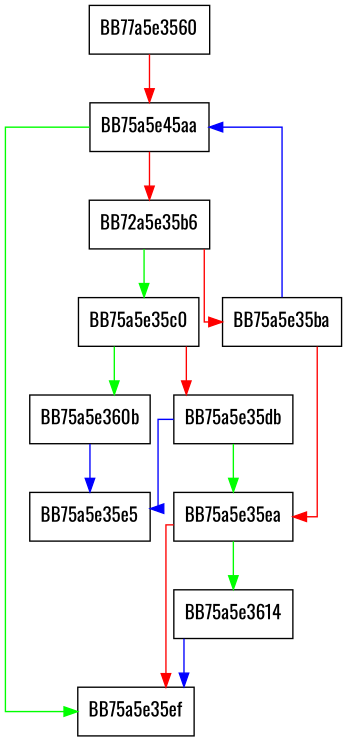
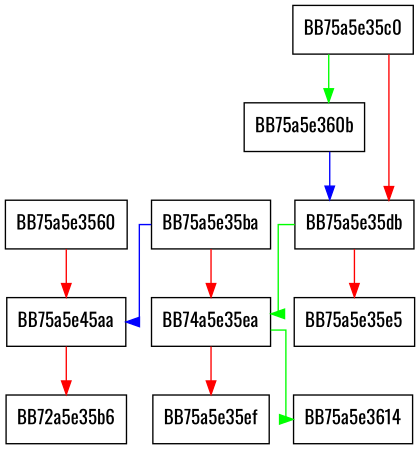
node "BB77a5e3560": label "BB77a5e3560" -> "BB75a5e3560"
edge "BB72a5e35b6" -> "BB75a5e35c0": removed
edge "BB72a5e35b6" -> "BB75a5e35ba": removed
edge "BB75a5e45aa" -> "BB75a5e35ef": removed
edge "BB75a5e35db" -> "BB75a5e35e5": color blue -> red
edge "BB75a5e360b" -> "BB75a5e35e5": now "BB75a5e360b" -> "BB75a5e35db"
node "BB75a5e35ea": label "BB75a5e35ea" -> "BB74a5e35ea"
edge "BB75a5e3614" -> "BB75a5e35ef": removed
